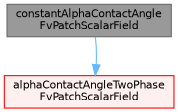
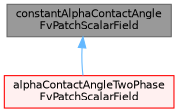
edge "constantAlphaContactAngle FvPatchScalarField" -> "alphaContactAngleTwoPhase FvPatchScalarField": reversed
